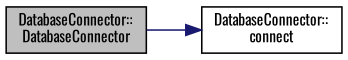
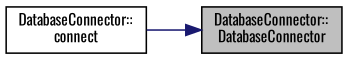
edge "DatabaseConnector:: DatabaseConnector" -> "DatabaseConnector:: connect": reversed
